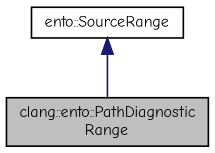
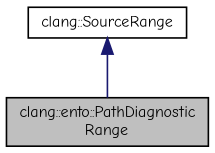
node "ento::SourceRange": label "ento::SourceRange" -> "clang::SourceRange"
